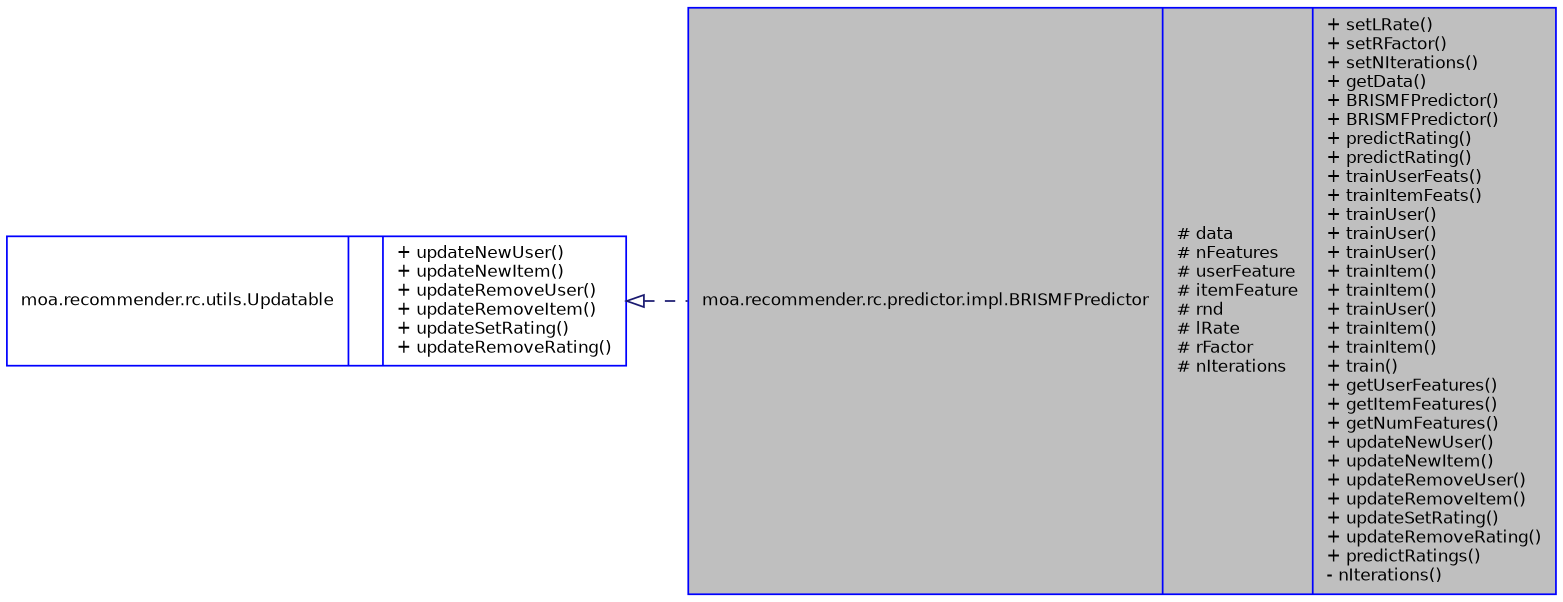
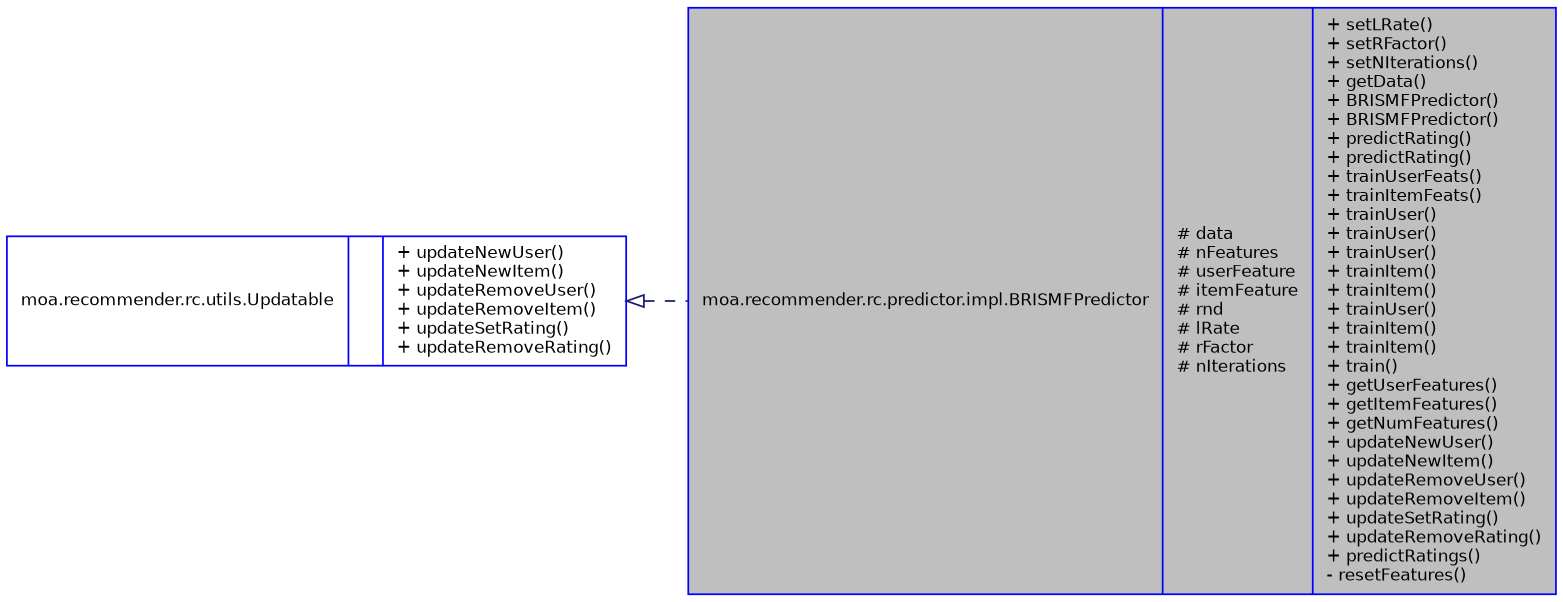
node "moa.recommender.rc.predictor.impl.BRISMFPredictor": text "- nIterations()" -> "- resetFeatures()"
